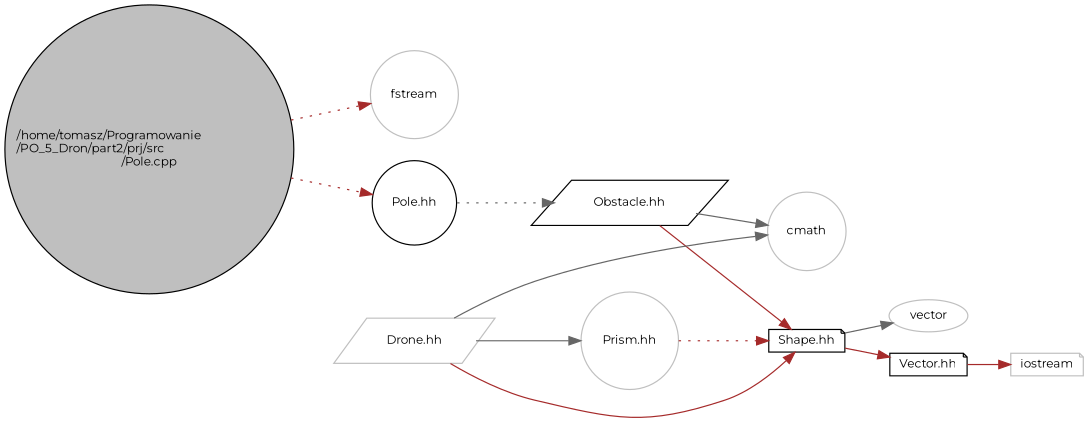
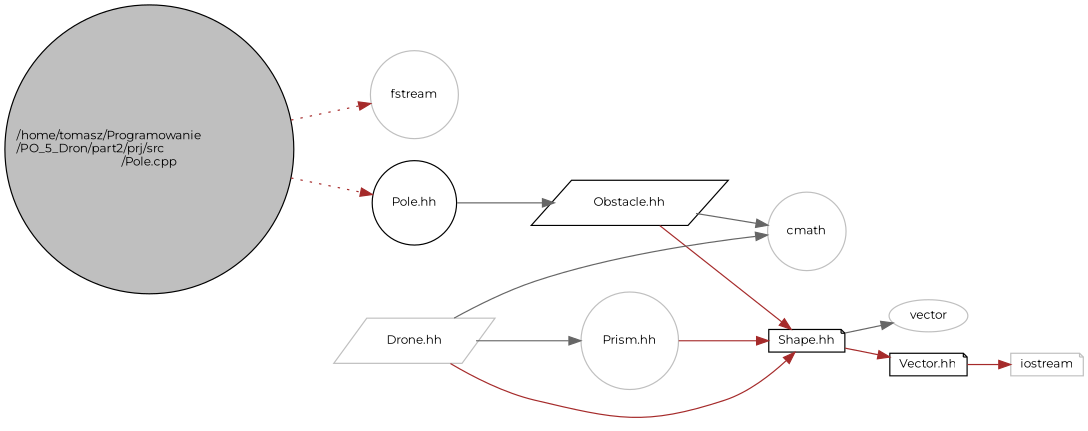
edge "Pole.hh" -> "Obstacle.hh": style dotted -> solid
edge "Prism.hh" -> "Shape.hh": style dotted -> solid
